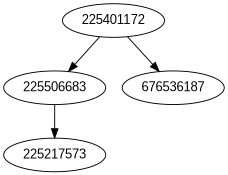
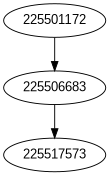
node "225401172": label "225401172" -> "225501172"
node "676536187": removed
node "225217573": label "225217573" -> "225517573"
